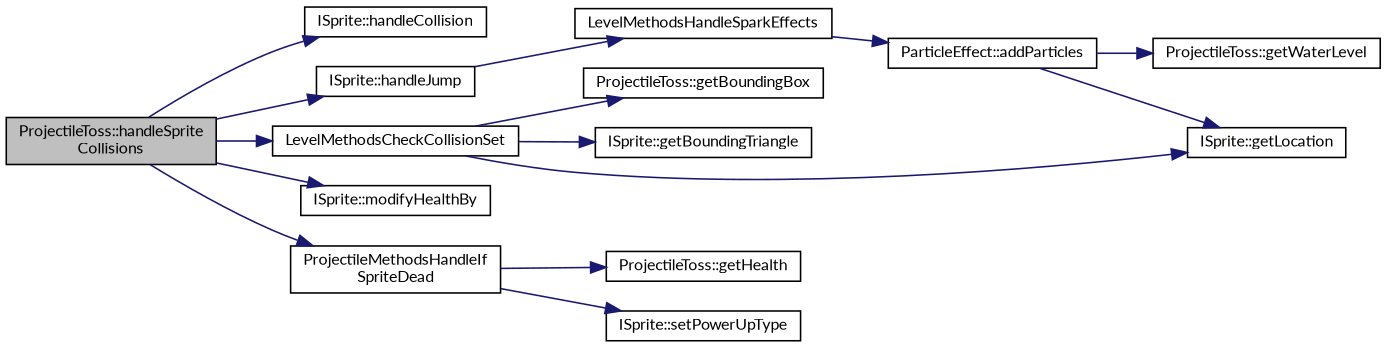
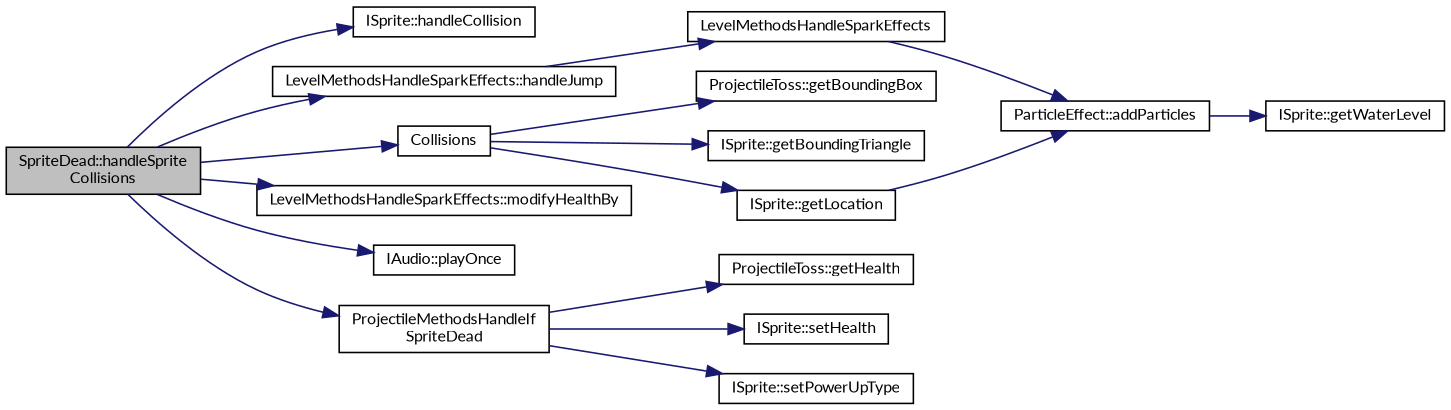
node "ProjectileToss::getWaterLevel": label "ProjectileToss::getWaterLevel" -> "ISprite::getWaterLevel"
node "ISprite::handleJump": label "ISprite::handleJump" -> "LevelMethodsHandleSparkEffects::handleJump"
edge "ParticleEffect::addParticles" -> "ISprite::getLocation": reversed
node "ProjectileToss::handleSprite Collisions": label "ProjectileToss::handleSprite Collisions" -> "SpriteDead::handleSprite Collisions"
node "LevelMethodsCheckCollisionSet": label "LevelMethodsCheckCollisionSet" -> "Collisions"
node "ISprite::modifyHealthBy": label "ISprite::modifyHealthBy" -> "LevelMethodsHandleSparkEffects::modifyHealthBy"
node "IAudio::playOnce": added
node "ISprite::setHealth": added
